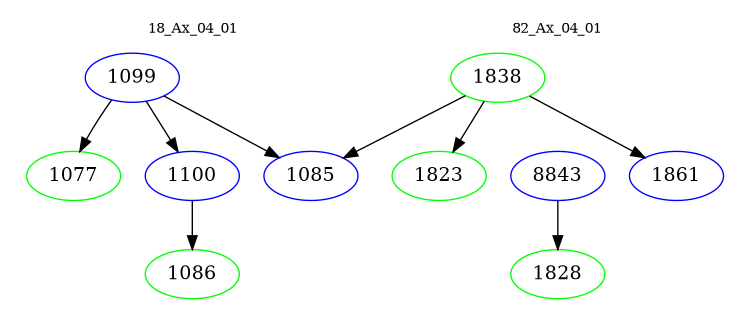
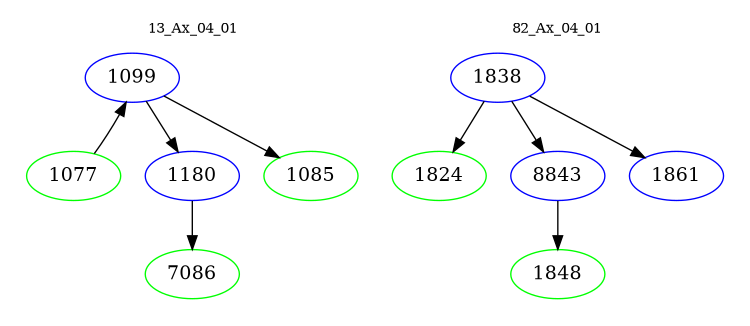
cluster "18_Ax_04_01": label "18_Ax_04_01" -> "13_Ax_04_01"
node "1838": color green -> blue
edge "1099" -> "1077": reversed
edge "1838" -> "1085": now "1838" -> "8843"
node "1100": label "1100" -> "1180"
node "1085": color blue -> green
node "1823": label "1823" -> "1824"
node "1086": label "1086" -> "7086"
node "1828": label "1828" -> "1848"
